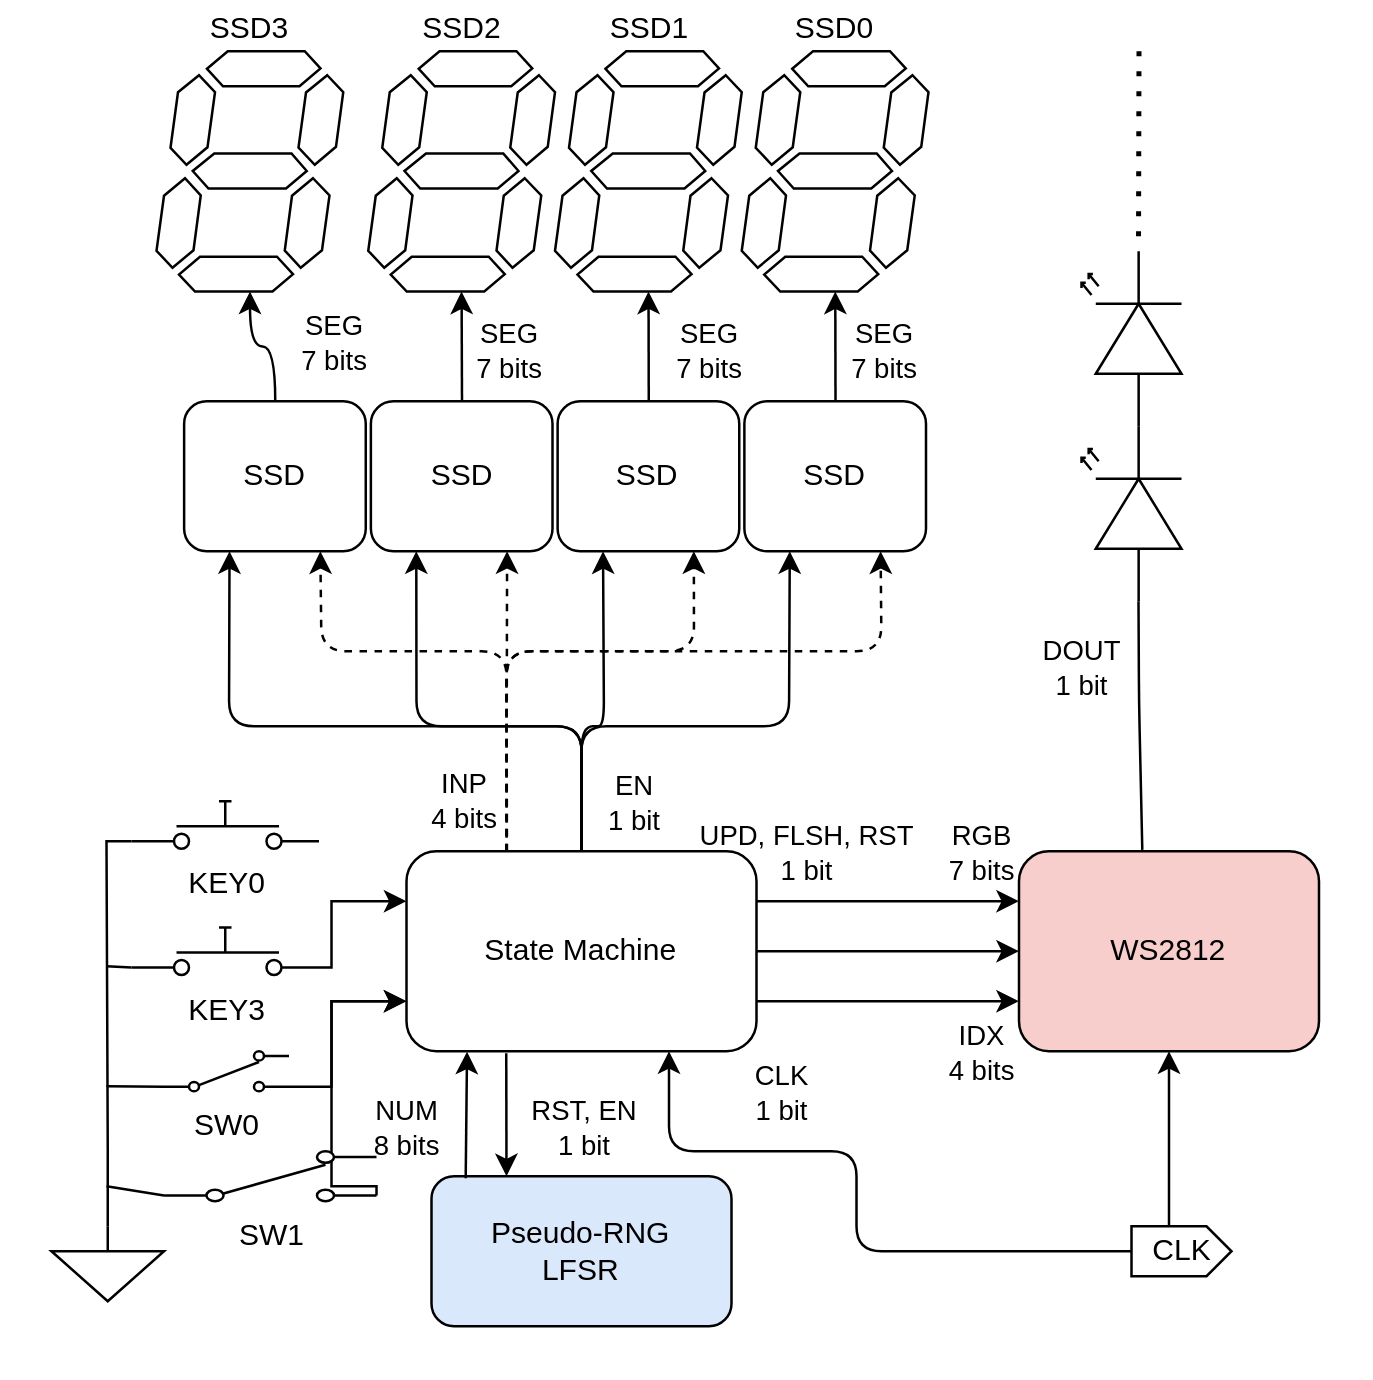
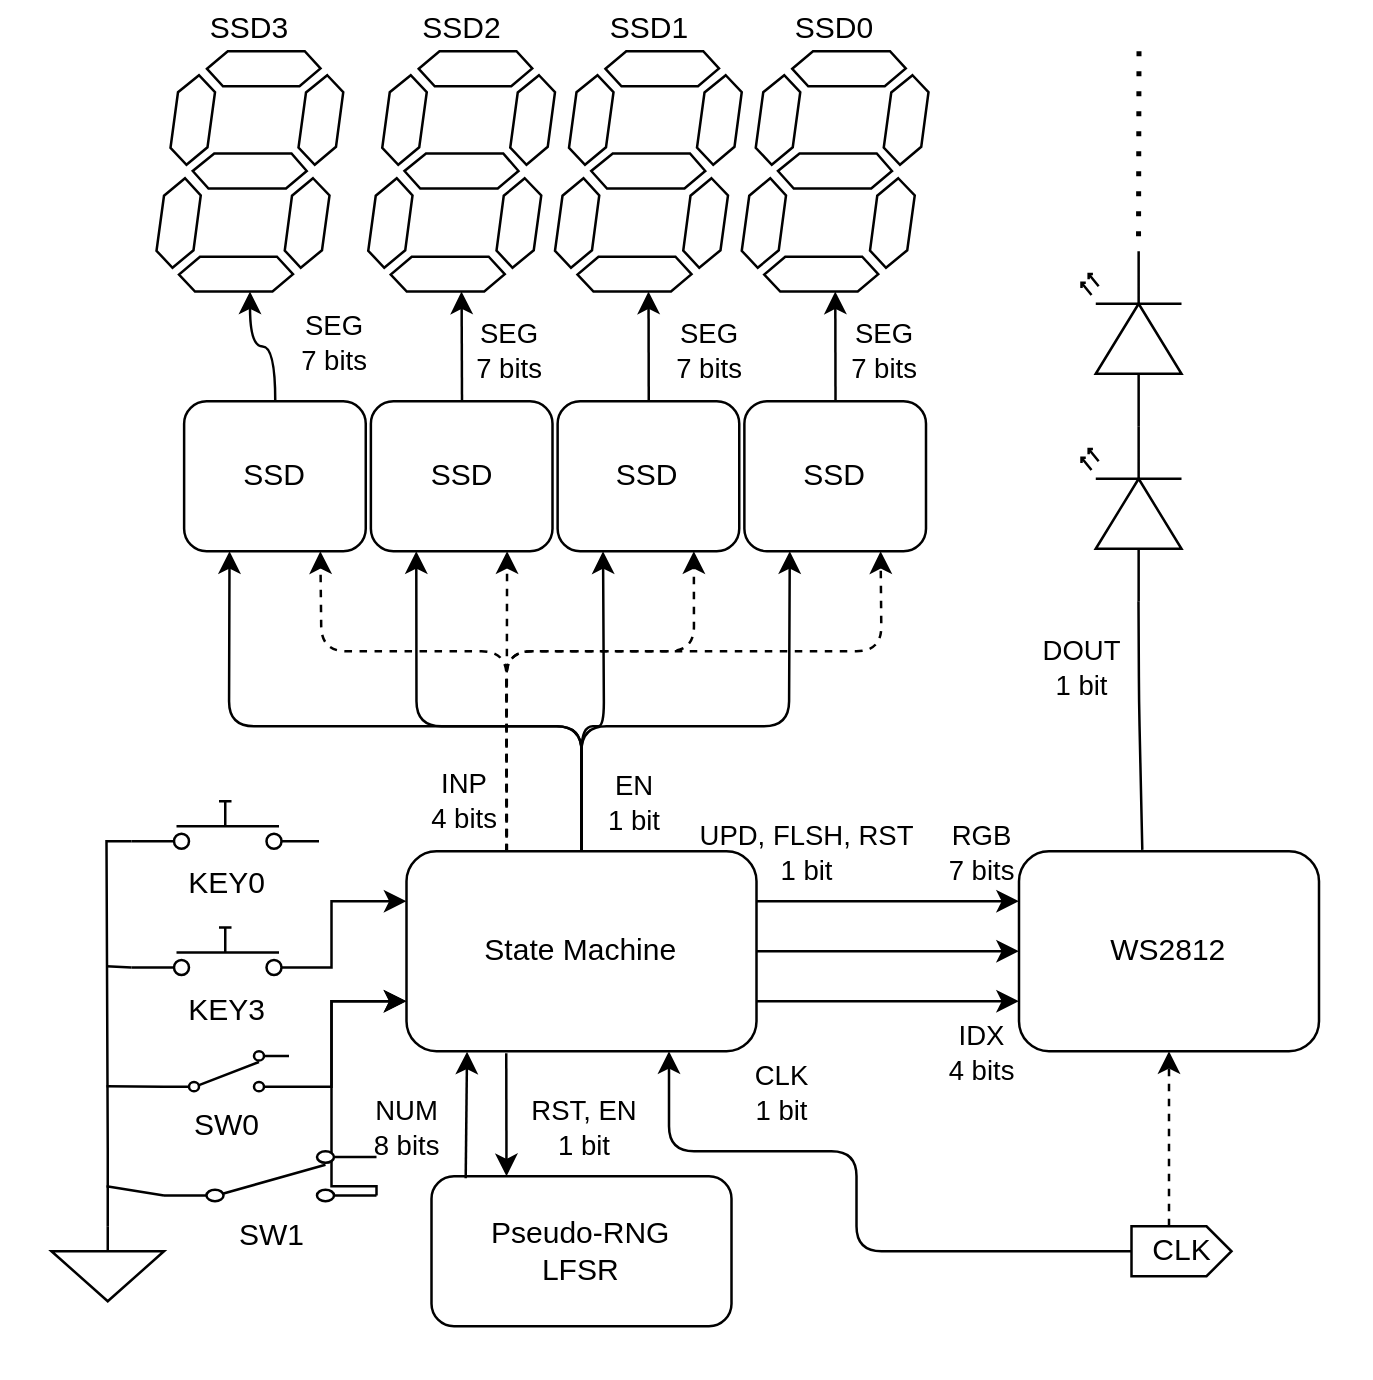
node "WS2812": fillcolor #f8cecc -> #ffffff
edge "CLK" -> "WS2812": style solid -> dashed
node "Pseudo-RNG LFSR": fillcolor #dae8fc -> #ffffff
